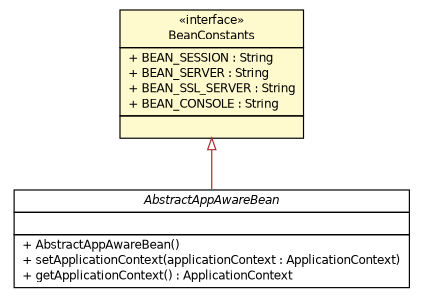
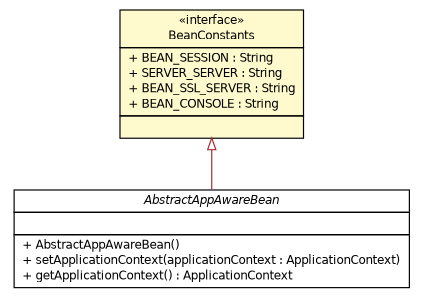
node "BeanConstants": text "+ BEAN_SERVER : String" -> "+ SERVER_SERVER : String"
